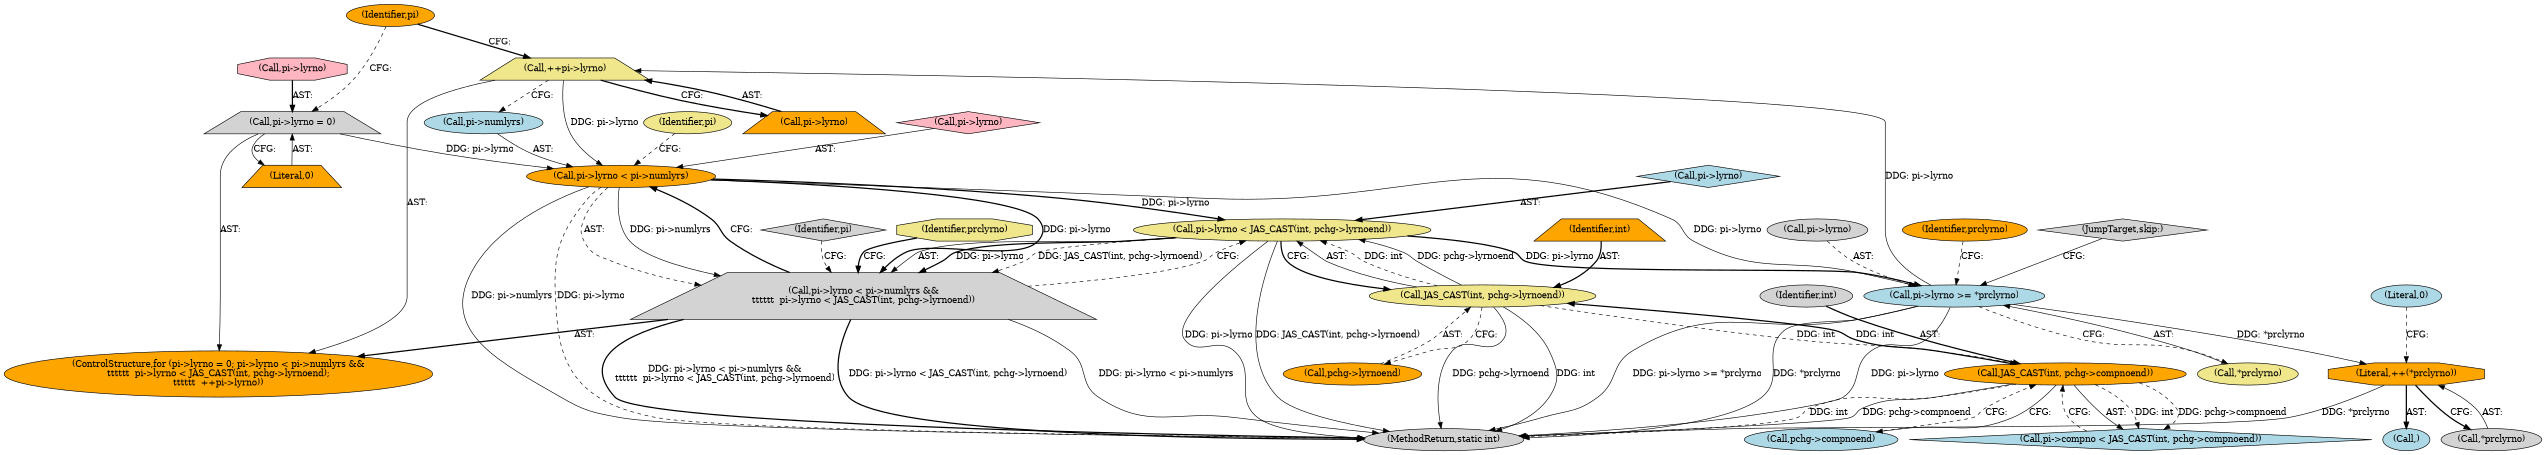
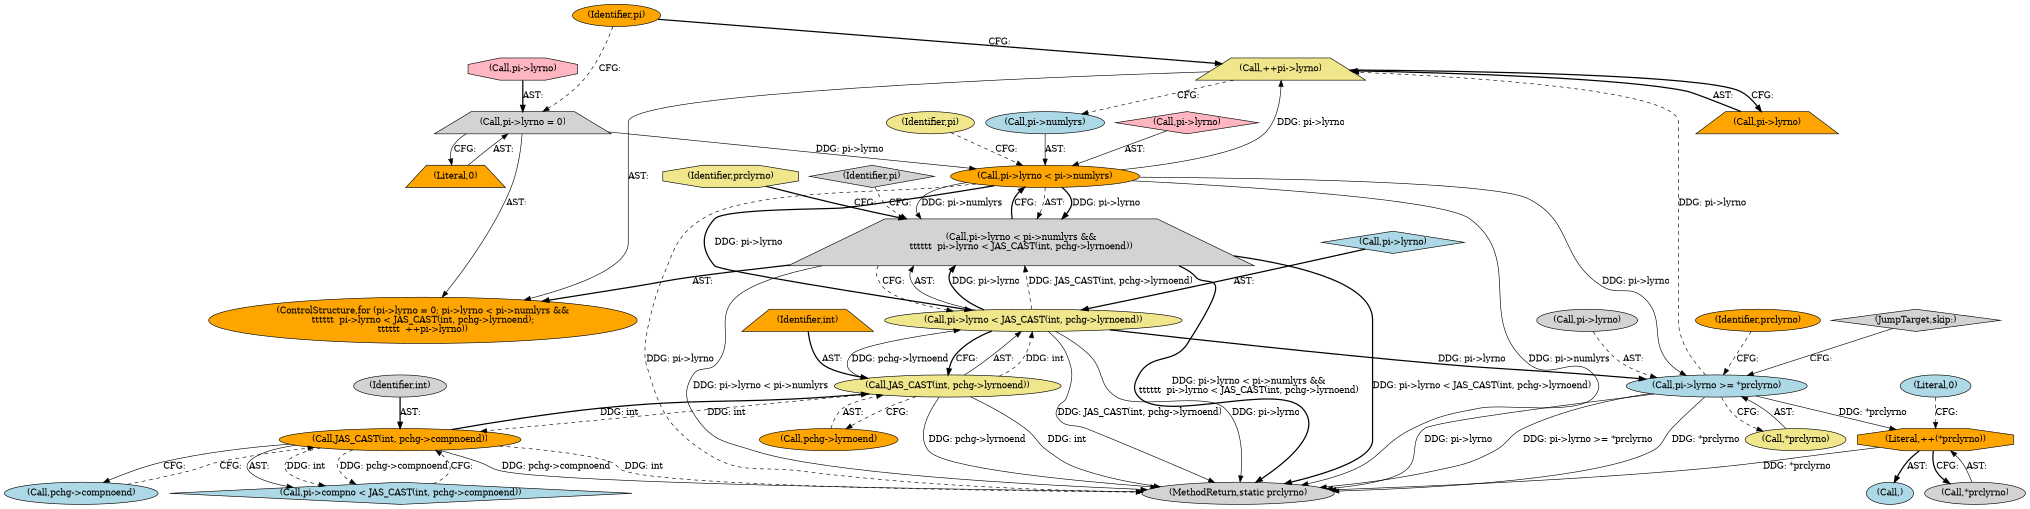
edge "(Call,pi->lyrno >= *prclyrno)" -> "(Call,++pi->lyrno)": style solid -> dashed
edge "(Call,++pi->lyrno)" -> "(Call,pi->lyrno < pi->numlyrs)": reversed
node "(MethodReturn,static int)": label "(MethodReturn,static int)" -> "(MethodReturn,static prclyrno)"
